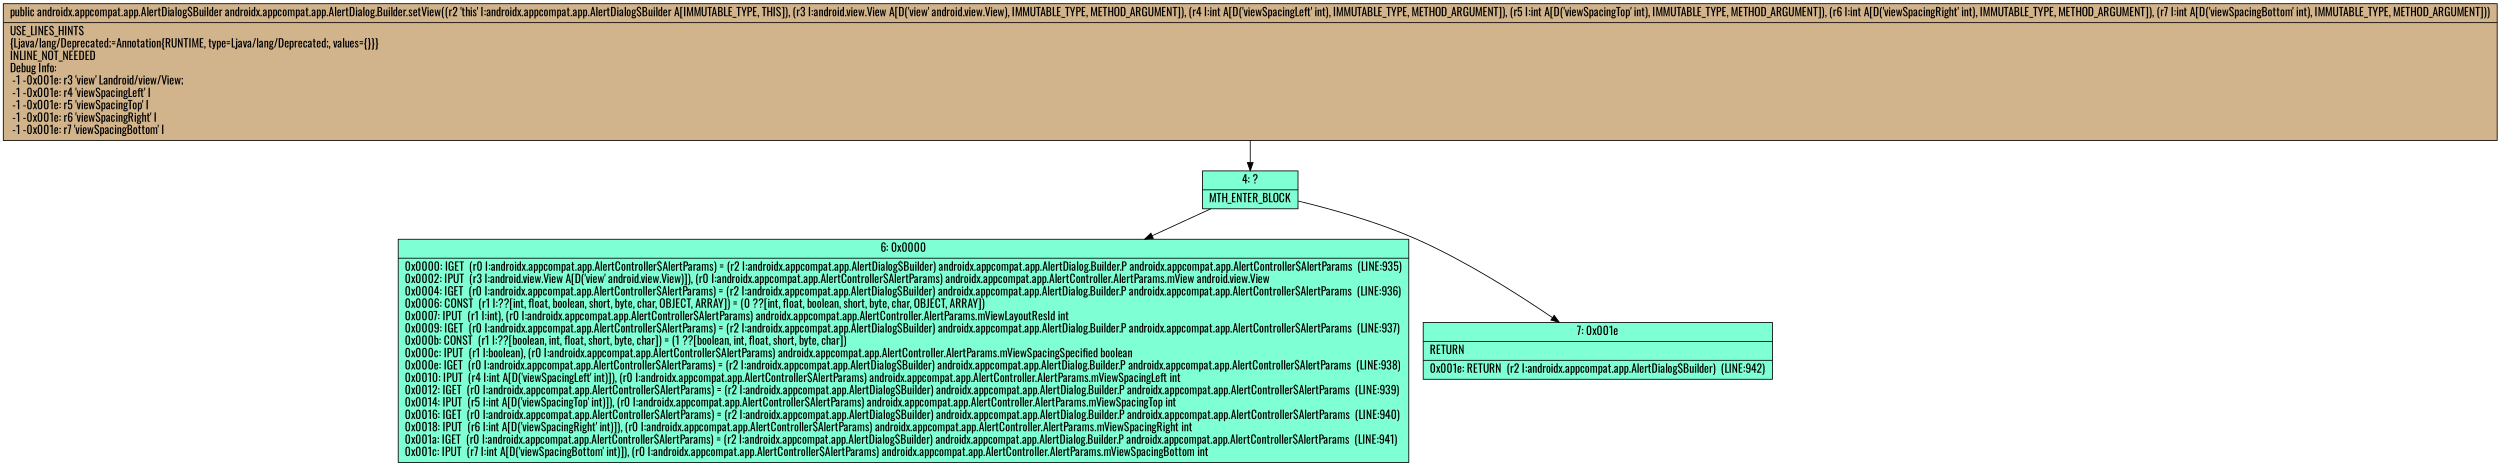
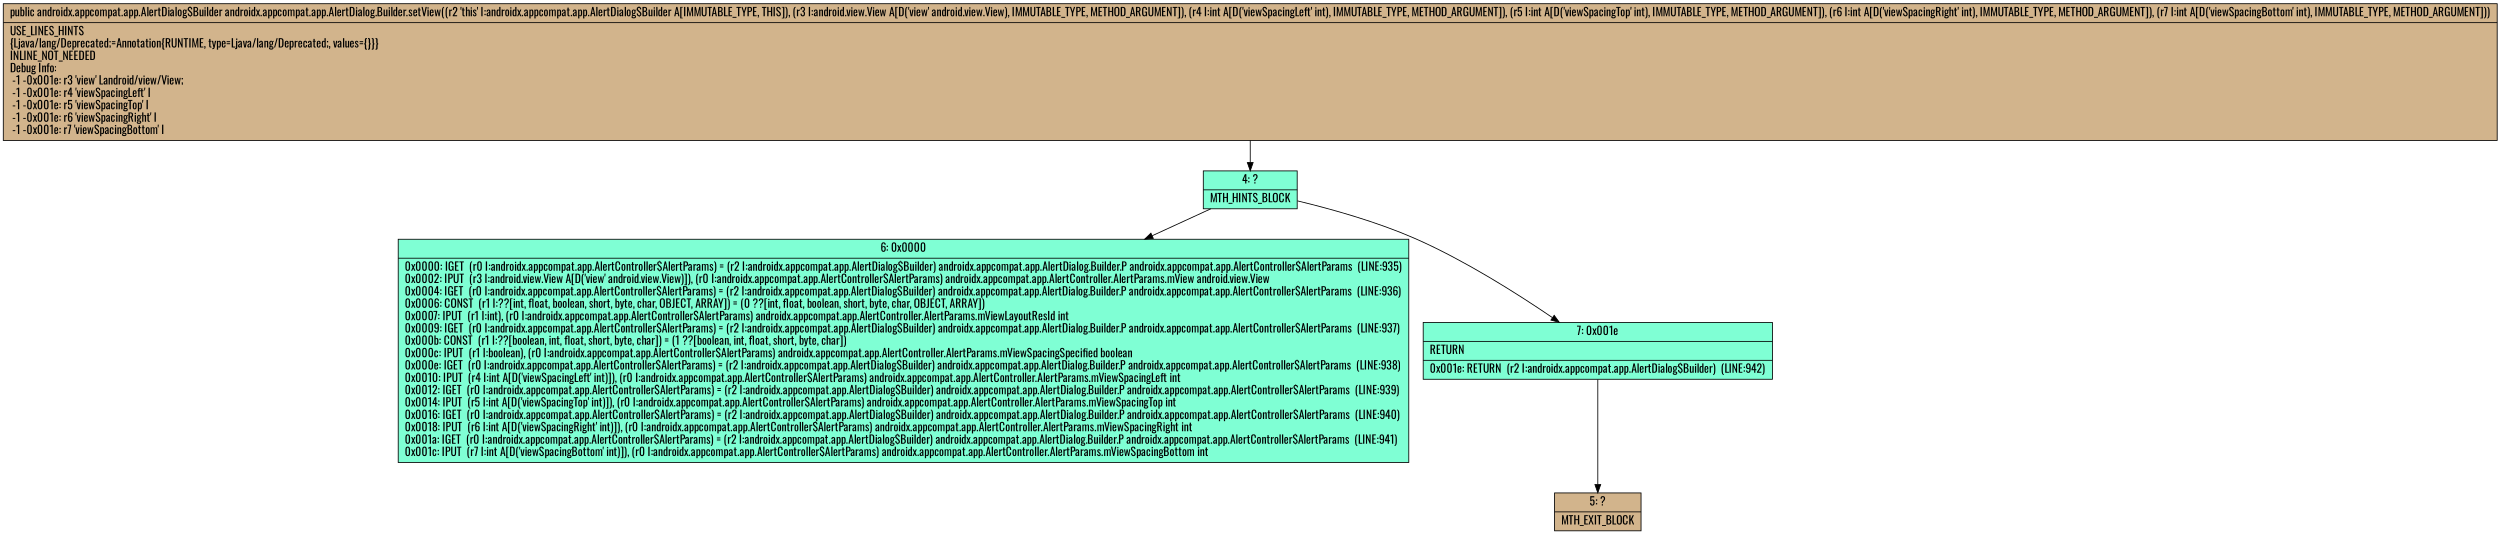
node "4: ?": text "MTH_ENTER_BLOCK" -> "MTH_HINTS_BLOCK"
node "5: ?": added
